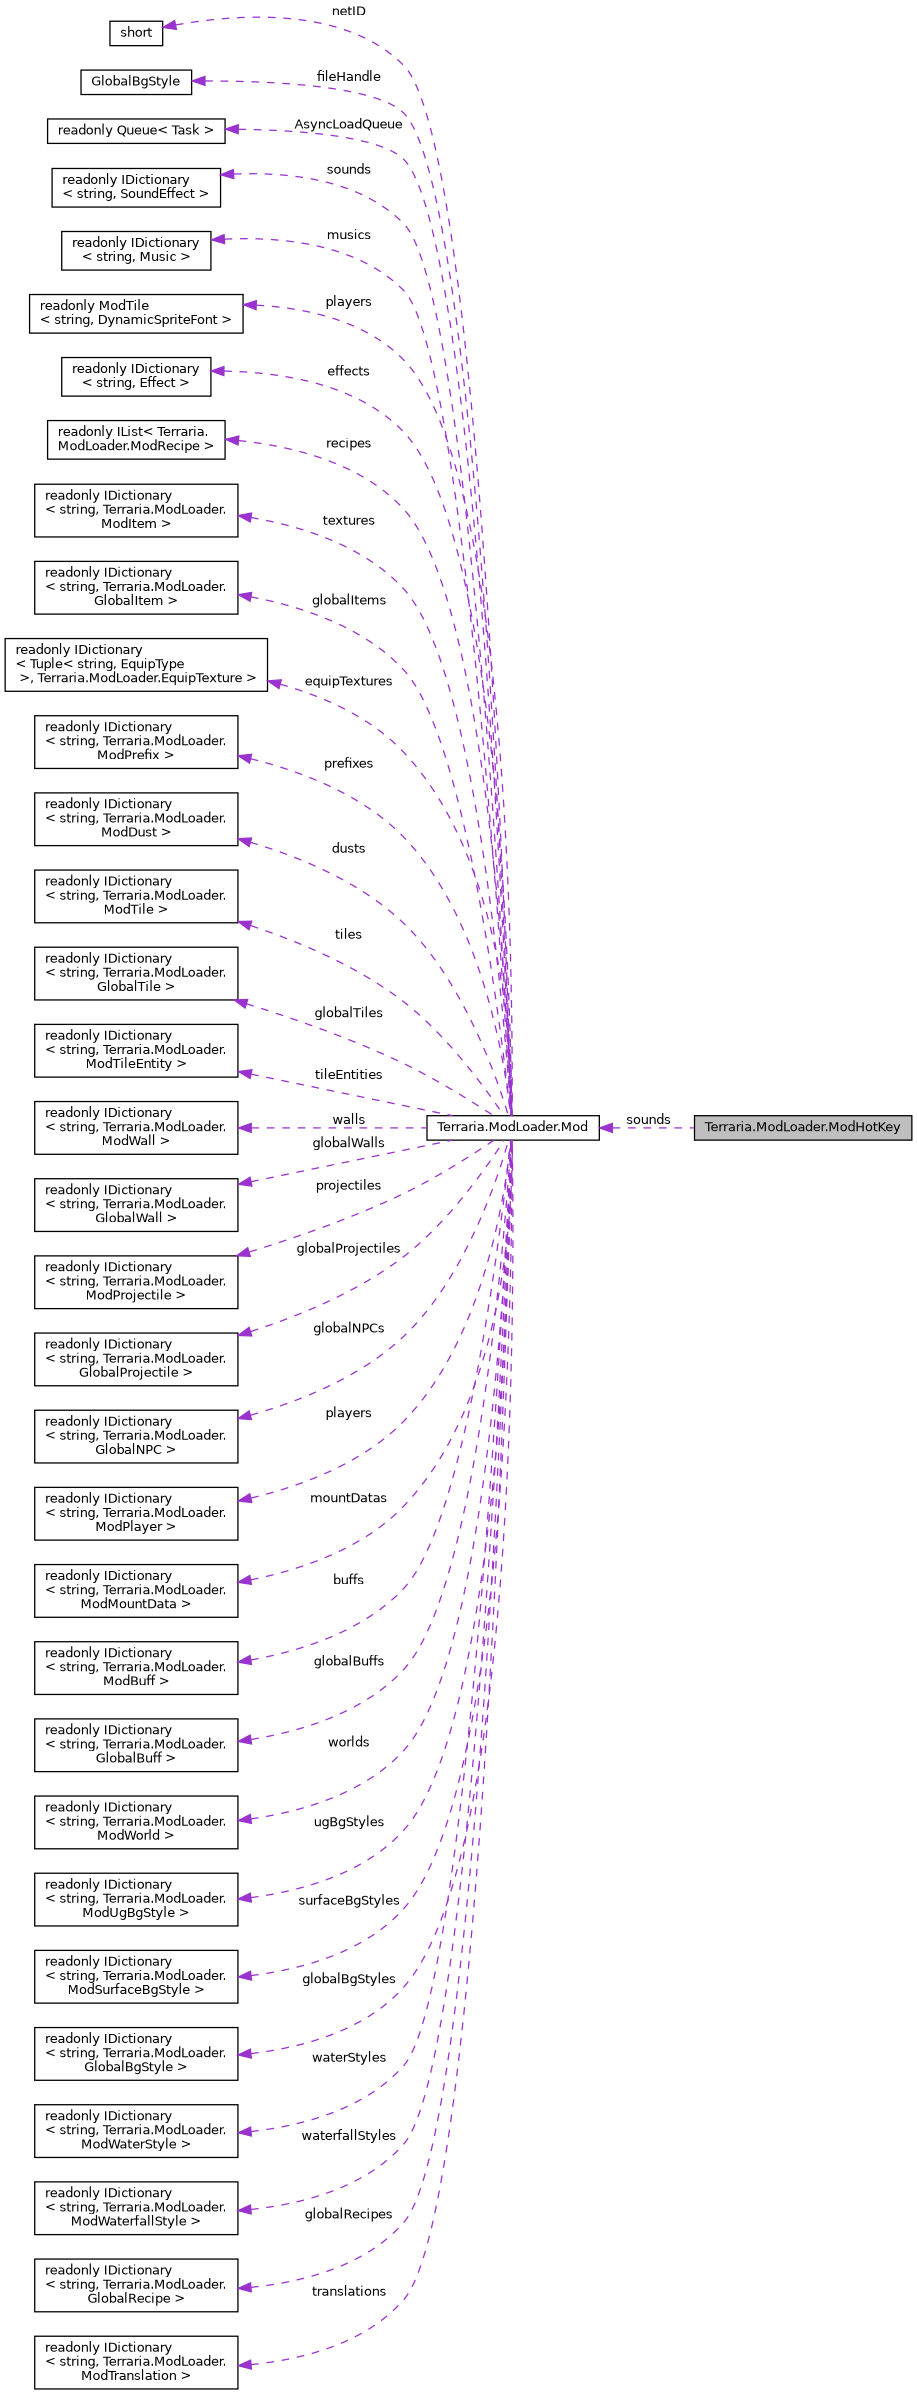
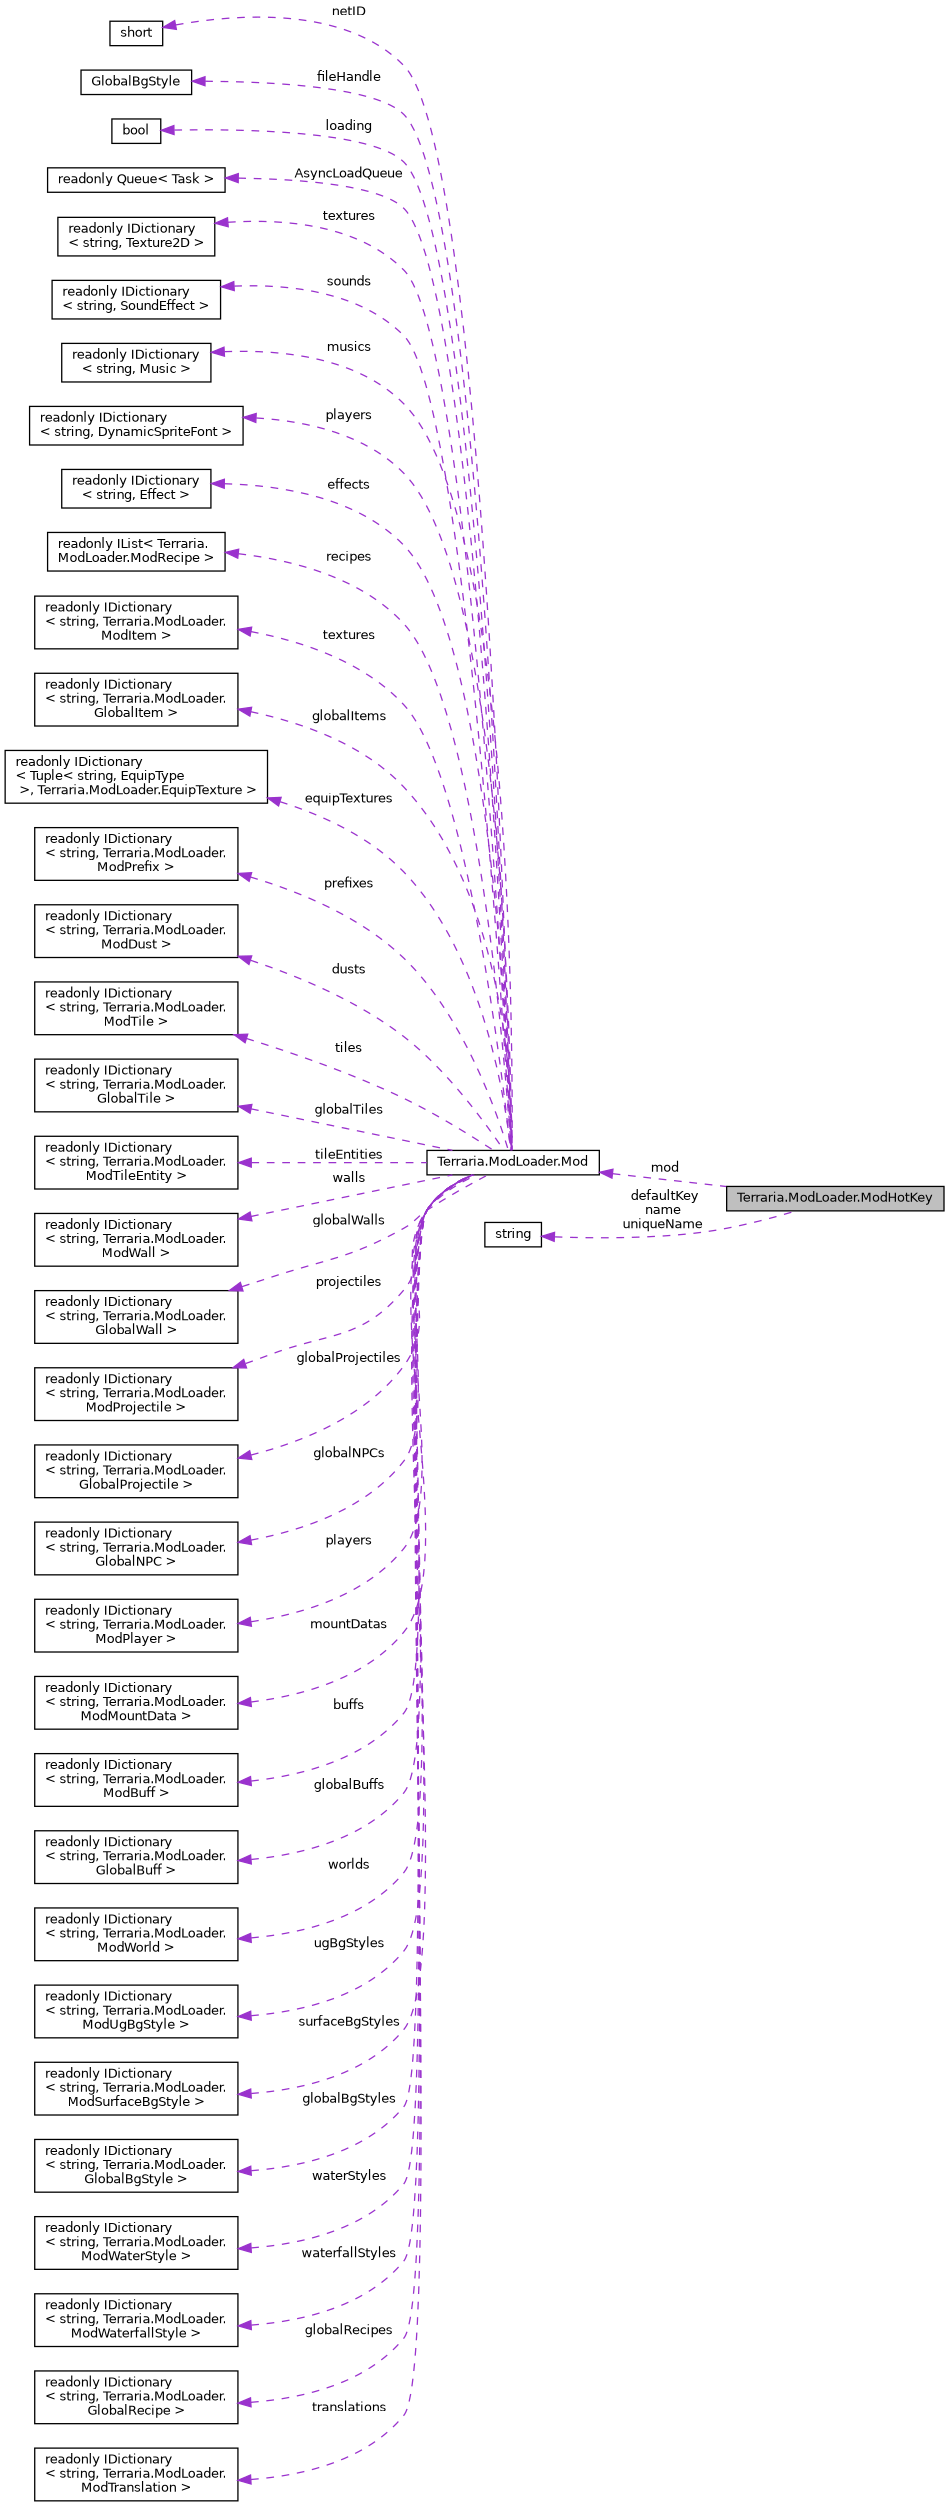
node "bool": added
node "readonly IDictionary < string, Texture2D >": added
node "readonly ModTile < string, DynamicSpriteFont >": label "readonly ModTile < string, DynamicSpriteFont >" -> "readonly IDictionary < string, DynamicSpriteFont >"
edge "Terraria.ModLoader.ModHotKey" -> "Terraria.ModLoader.Mod": label " sounds" -> " mod"
node "string": added
